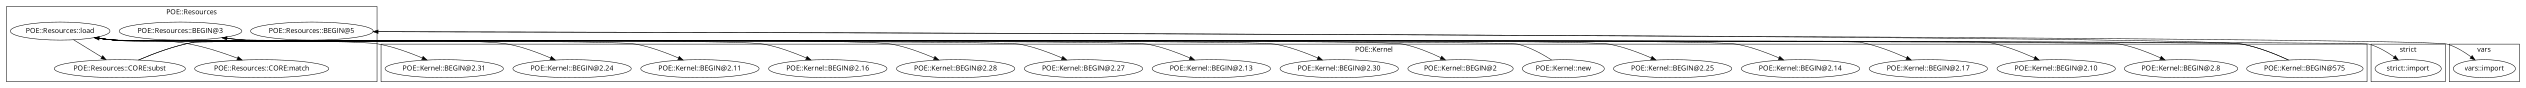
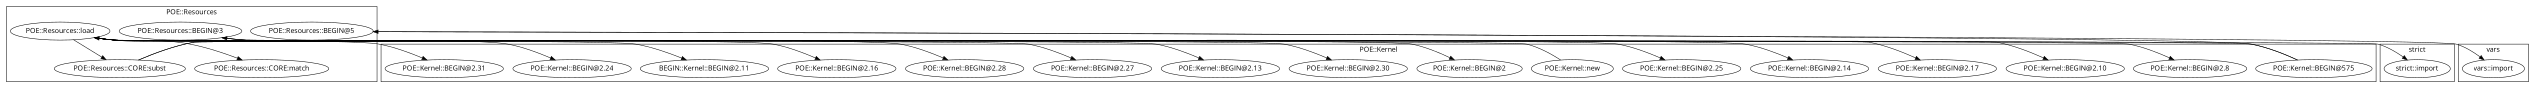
node "POE::Kernel::BEGIN@2.11": label "POE::Kernel::BEGIN@2.11" -> "BEGIN::Kernel::BEGIN@2.11"
